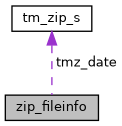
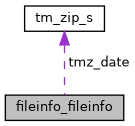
node "zip_fileinfo": label "zip_fileinfo" -> "fileinfo_fileinfo"
